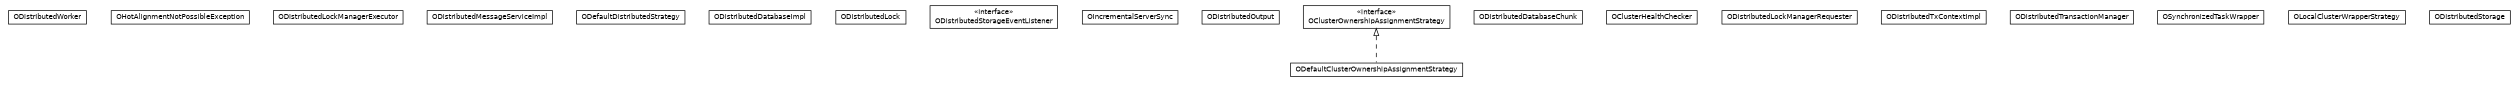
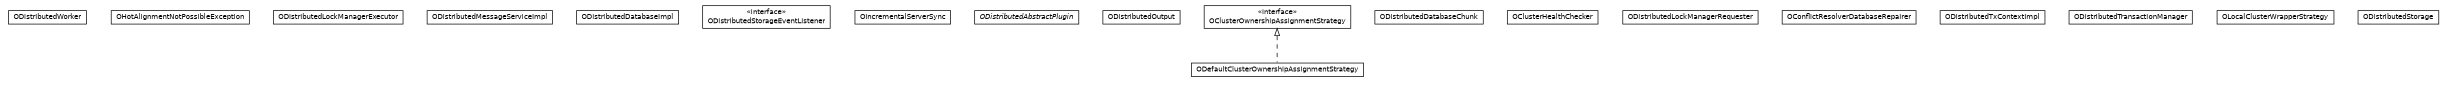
node "ODefaultDistributedStrategy": removed
node "ODistributedLock": removed
node "ODistributedAbstractPlugin": added
node "OConflictResolverDatabaseRepairer": added
node "OSynchronizedTaskWrapper": removed
